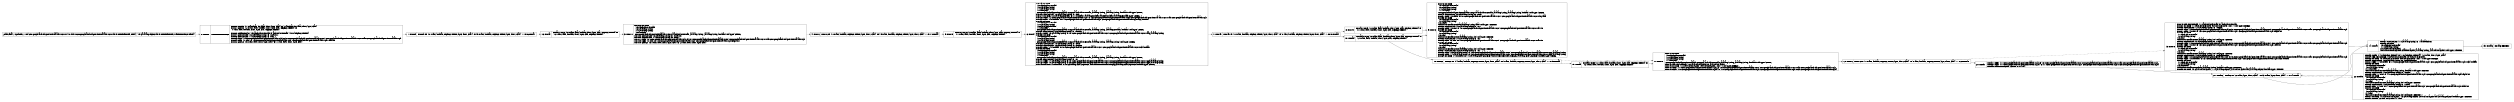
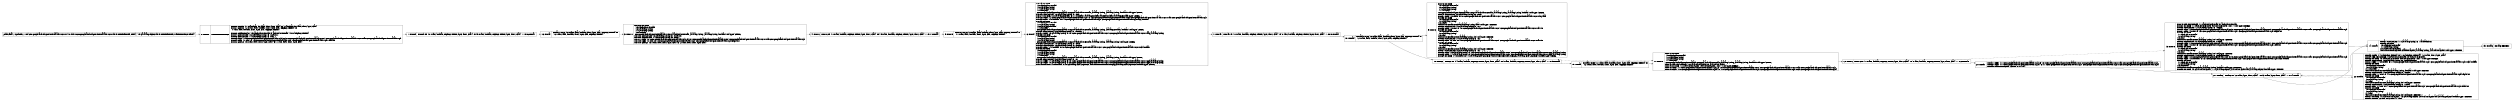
node "8: 0x004b": removed
